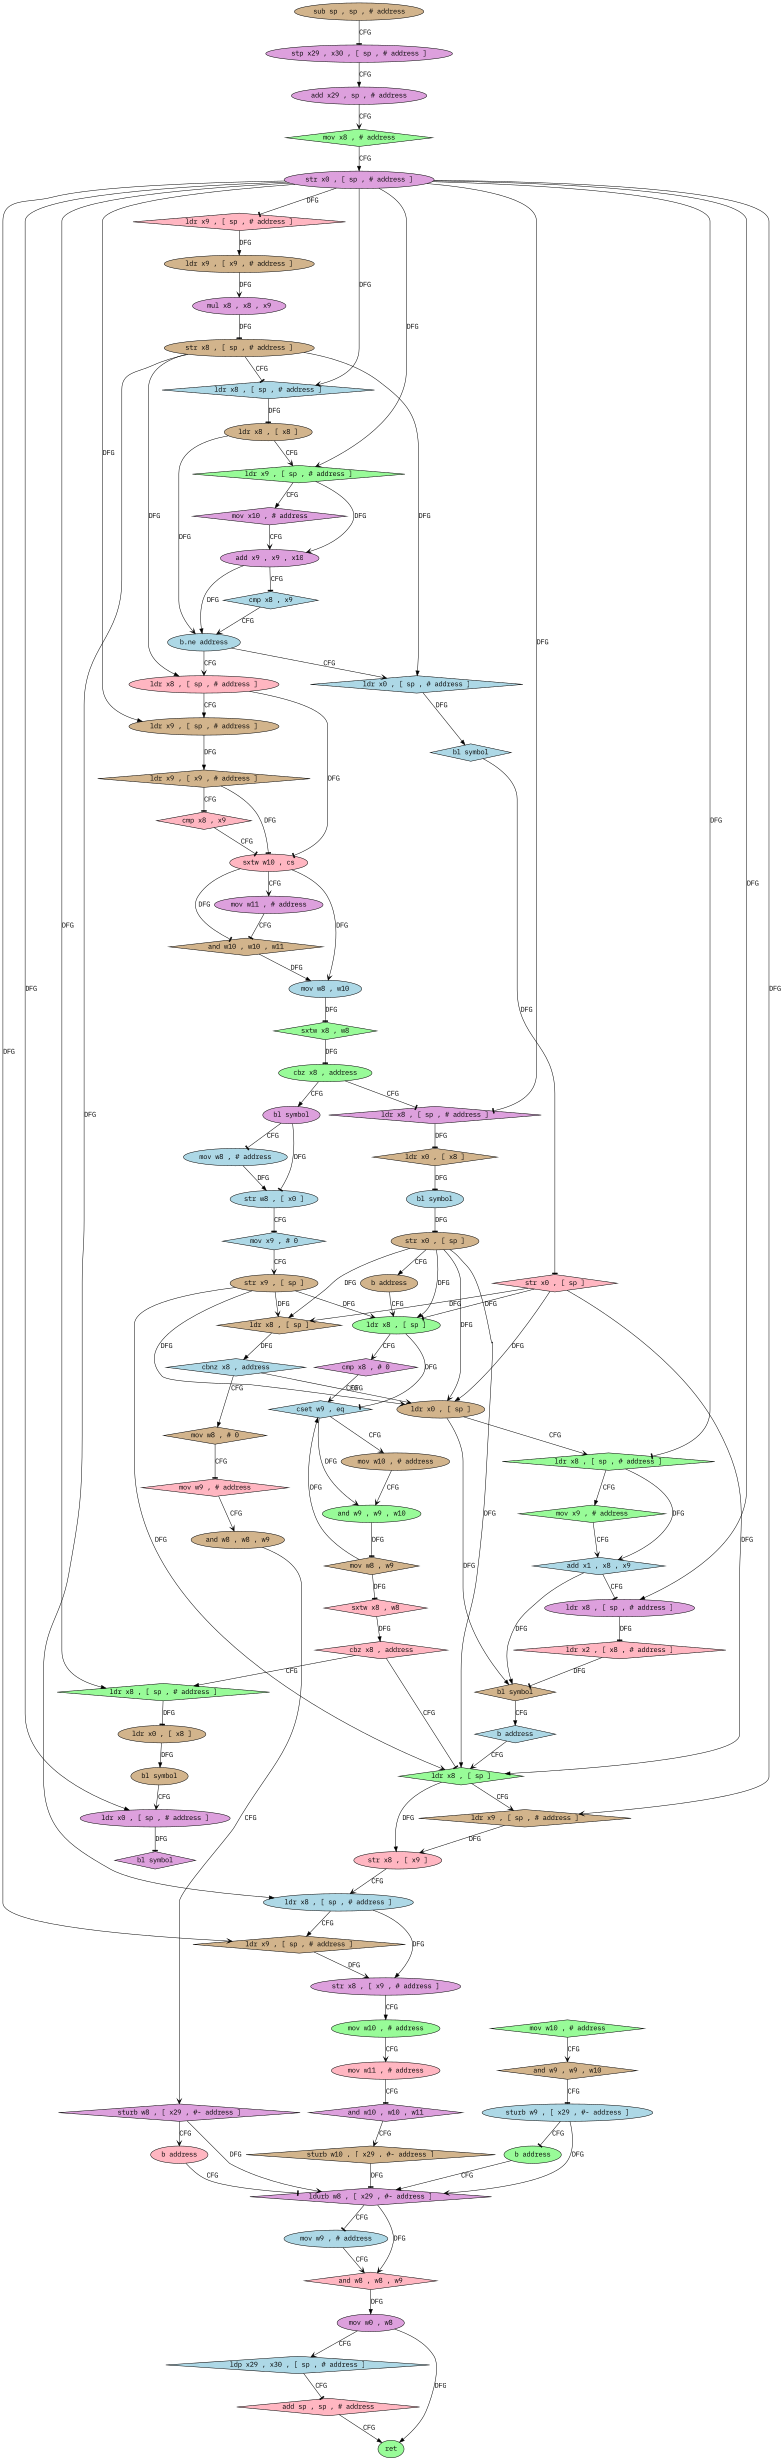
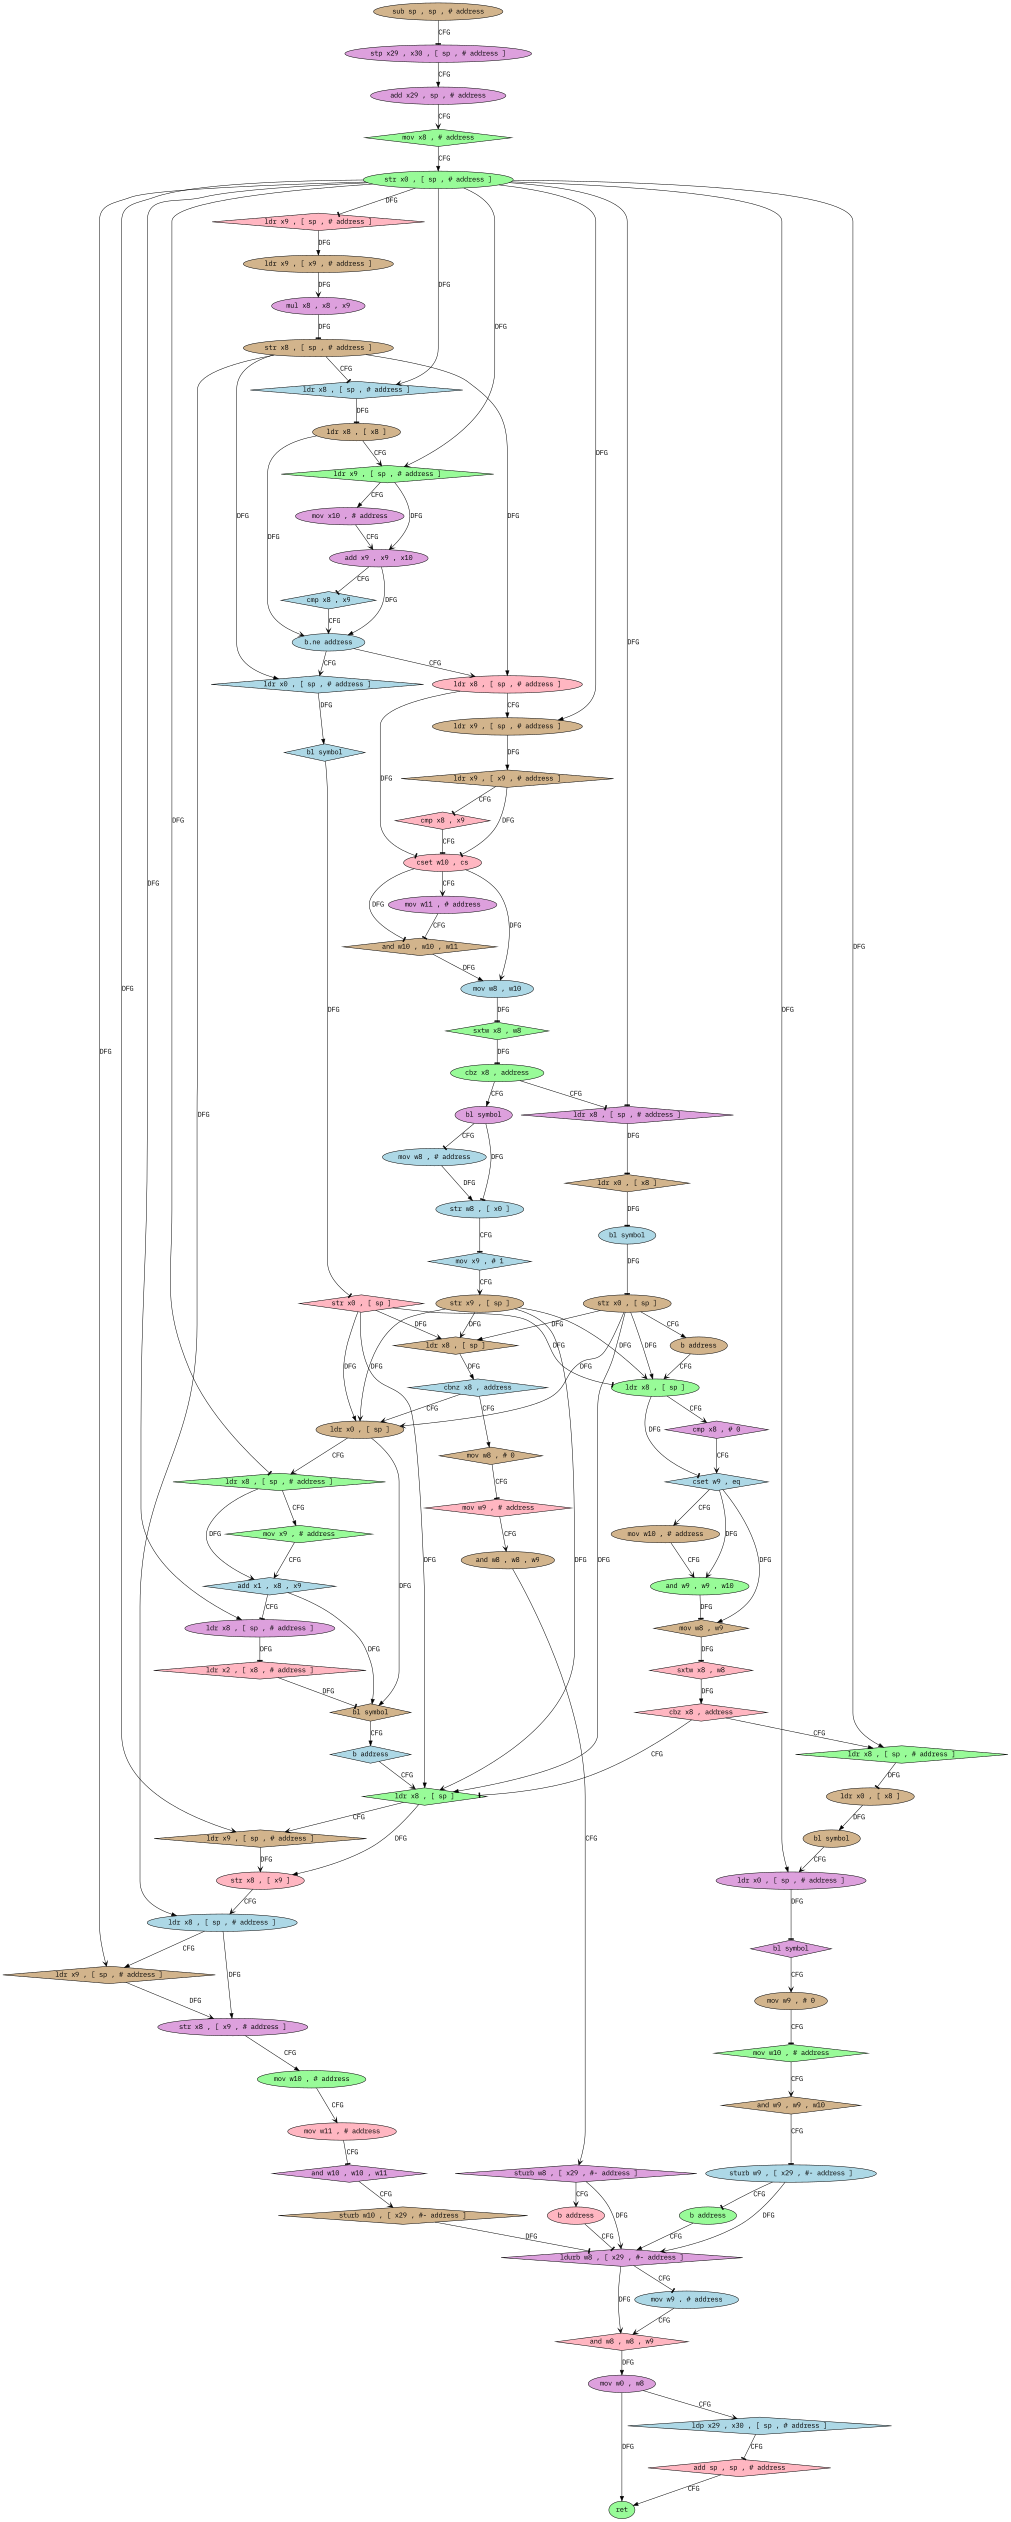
node "str x0 , [ sp , # address ]": fillcolor plum -> palegreen
node "mov x10 , # address": shape diamond -> ellipse
node "sxtw w10 , cs": label "sxtw w10 , cs" -> "cset w10 , cs"
node "mov x9 , # 0": label "mov x9 , # 0" -> "mov x9 , # 1"
edge "mov w8 , w9" -> "cset w9 , eq": reversed
node "mov w9 , # 0": added
